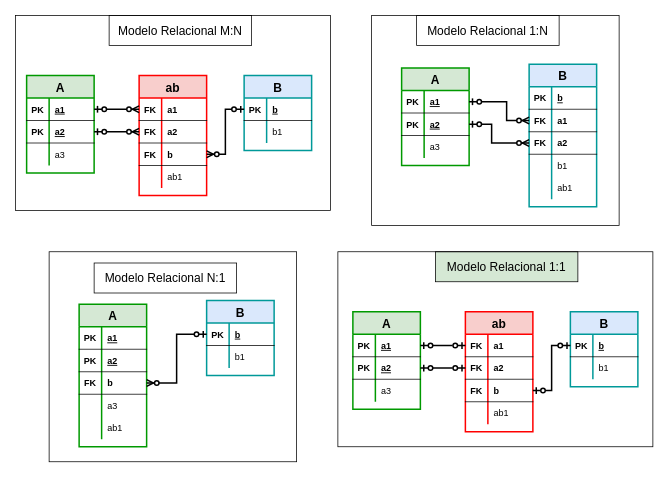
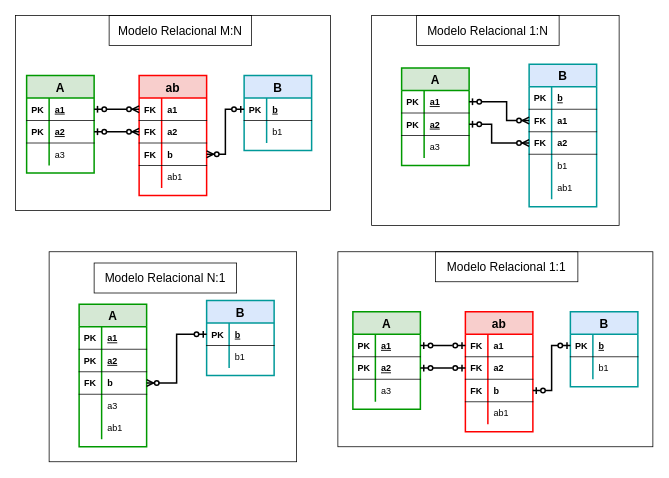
node "Modelo Relacional 1:1": fillcolor #d5e8d4 -> #ffffff
